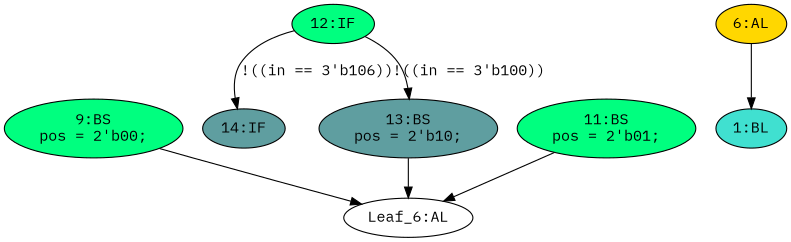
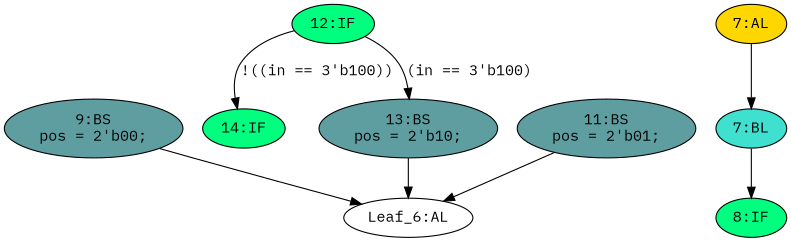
node "6:AL": label "6:AL" -> "7:AL"
edge "12:IF" -> "14:IF": label "!((in == 3'b106))" -> "!((in == 3'b100))"
edge "12:IF" -> "13:BS pos = 2'b10;": label "!((in == 3'b100))" -> "(in == 3'b100)"
node "9:BS pos = 2'b00;": fillcolor springgreen -> cadetblue
node "14:IF": fillcolor cadetblue -> springgreen
node "11:BS pos = 2'b01;": fillcolor springgreen -> cadetblue
node "1:BL": label "1:BL" -> "7:BL"
node "8:IF": added
